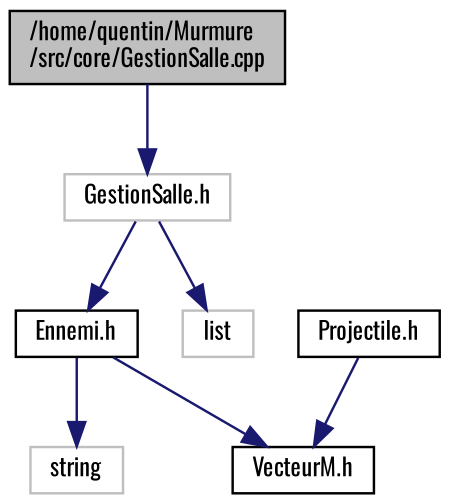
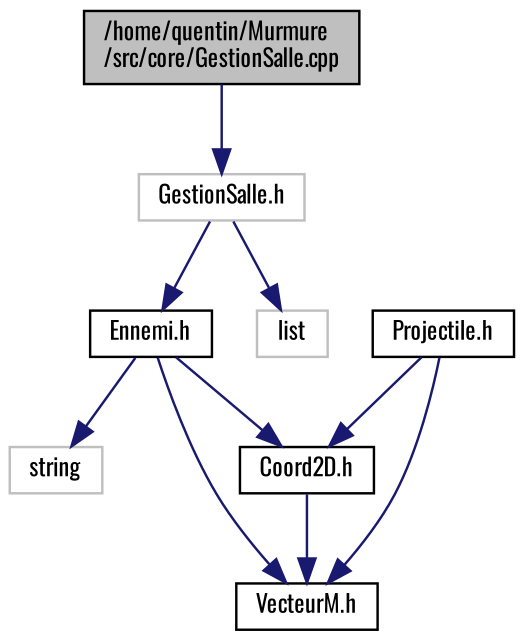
node "Coord2D.h": added
